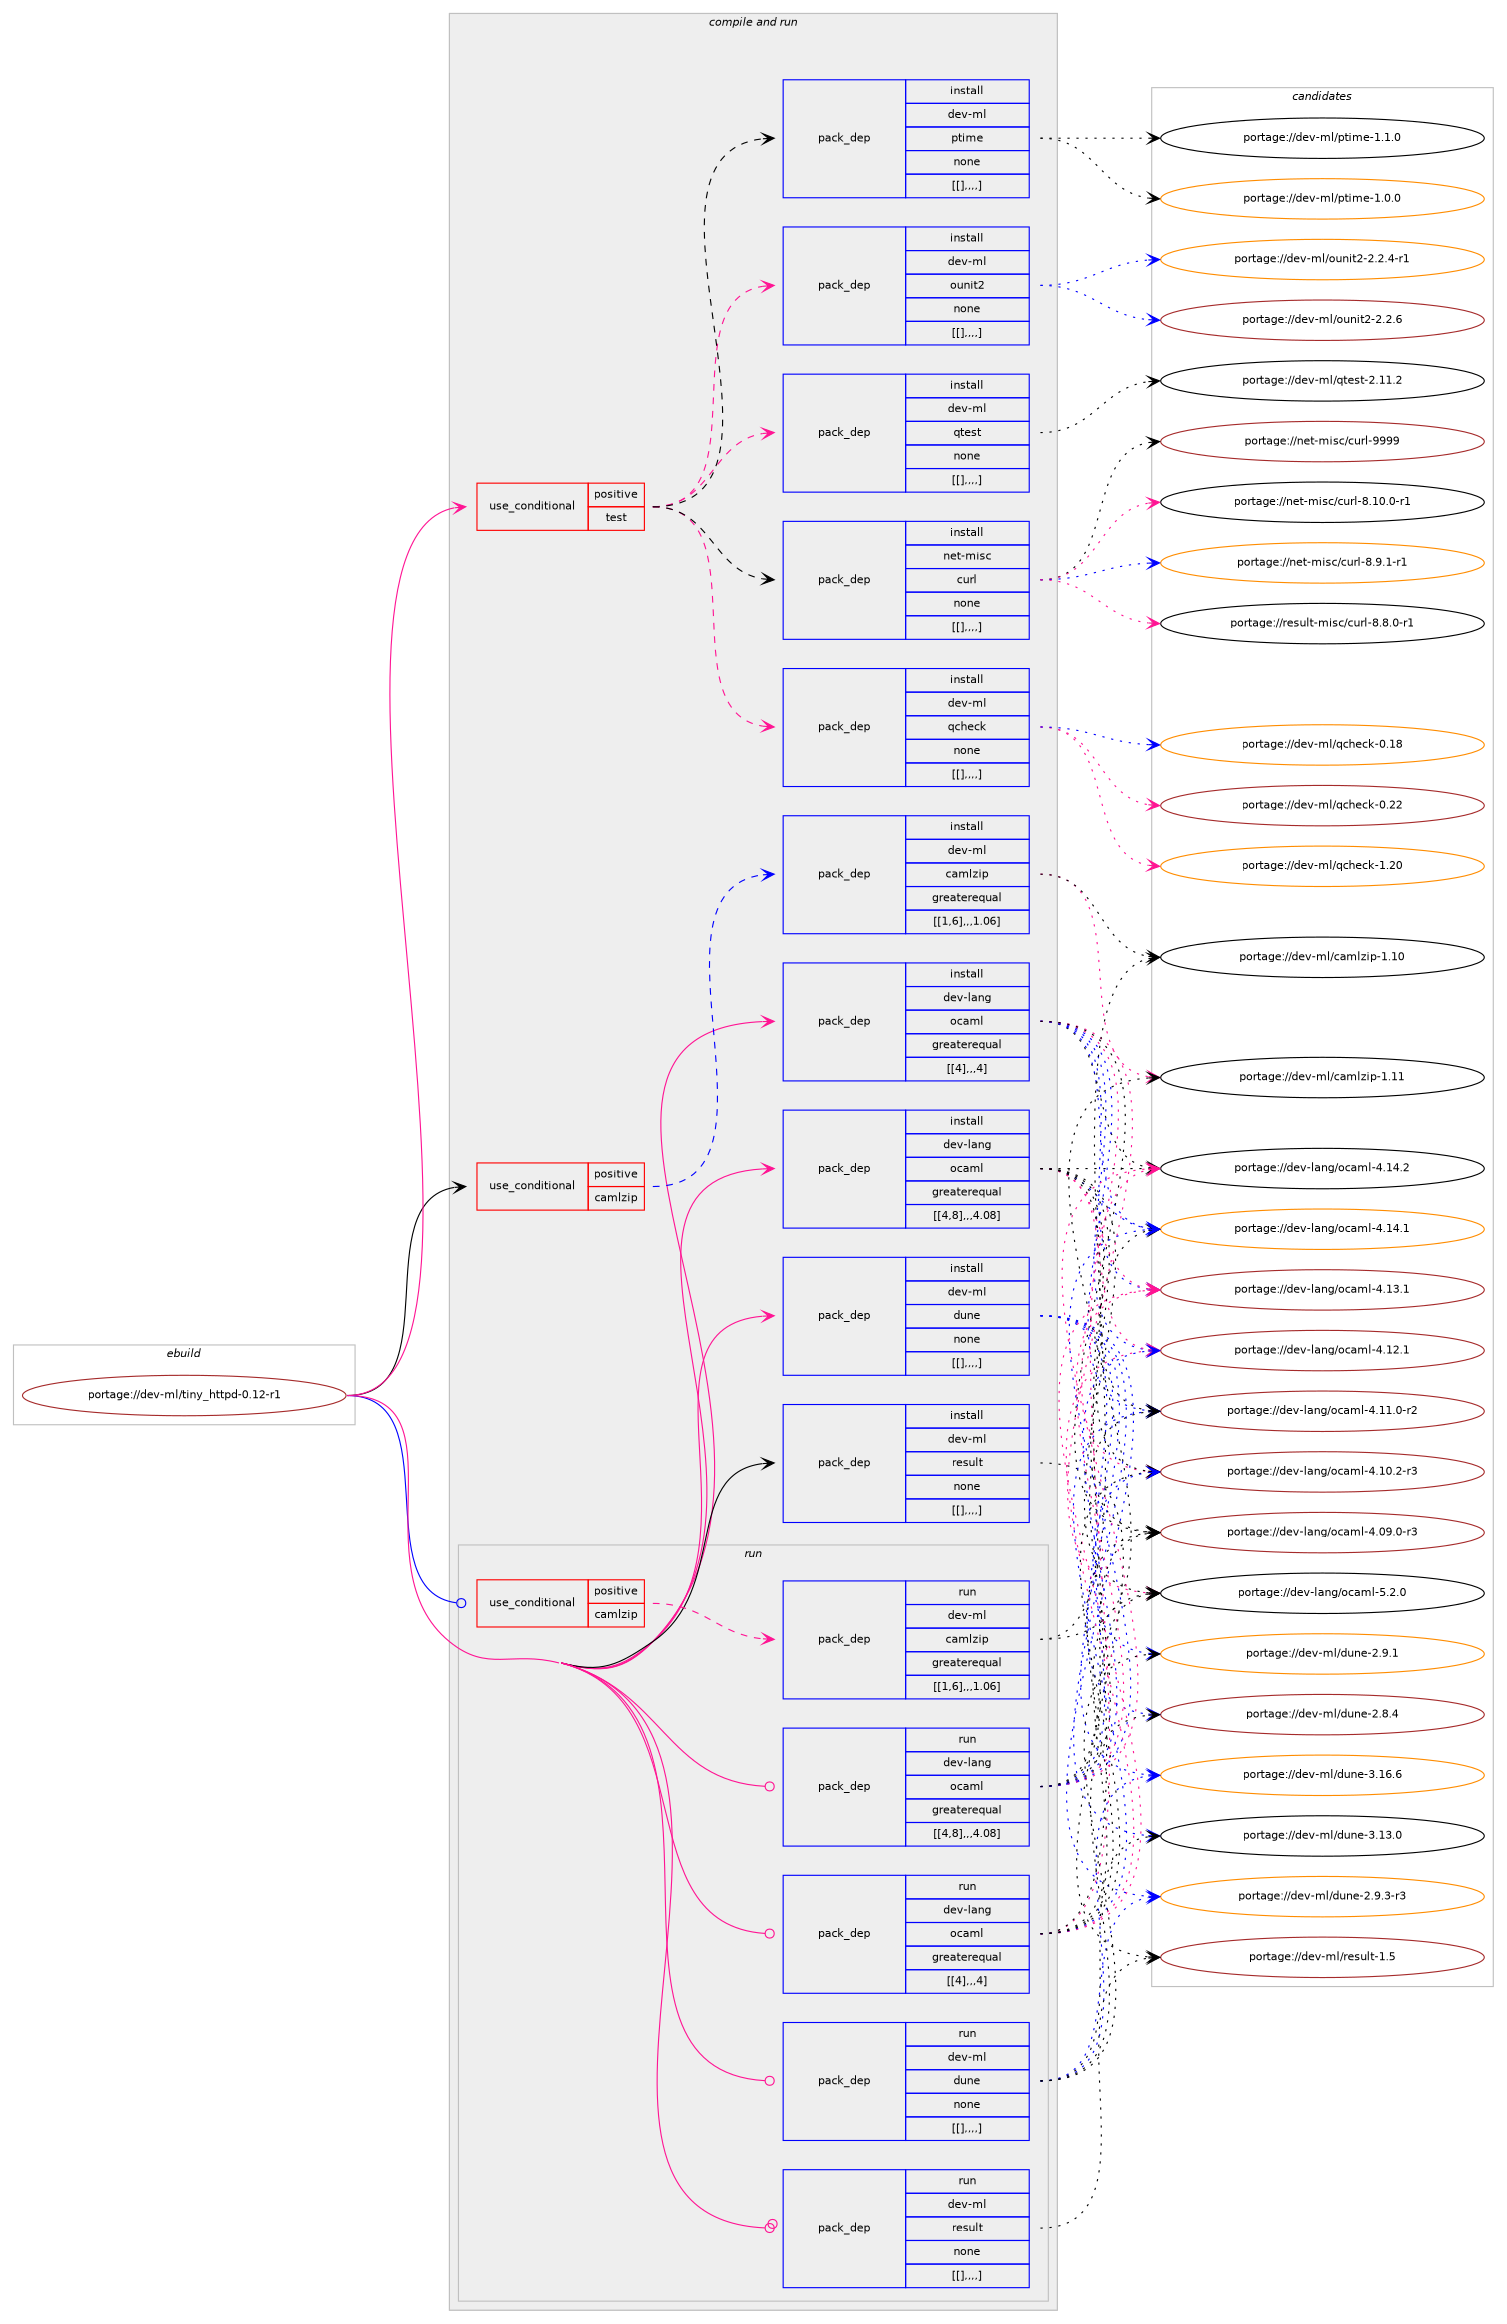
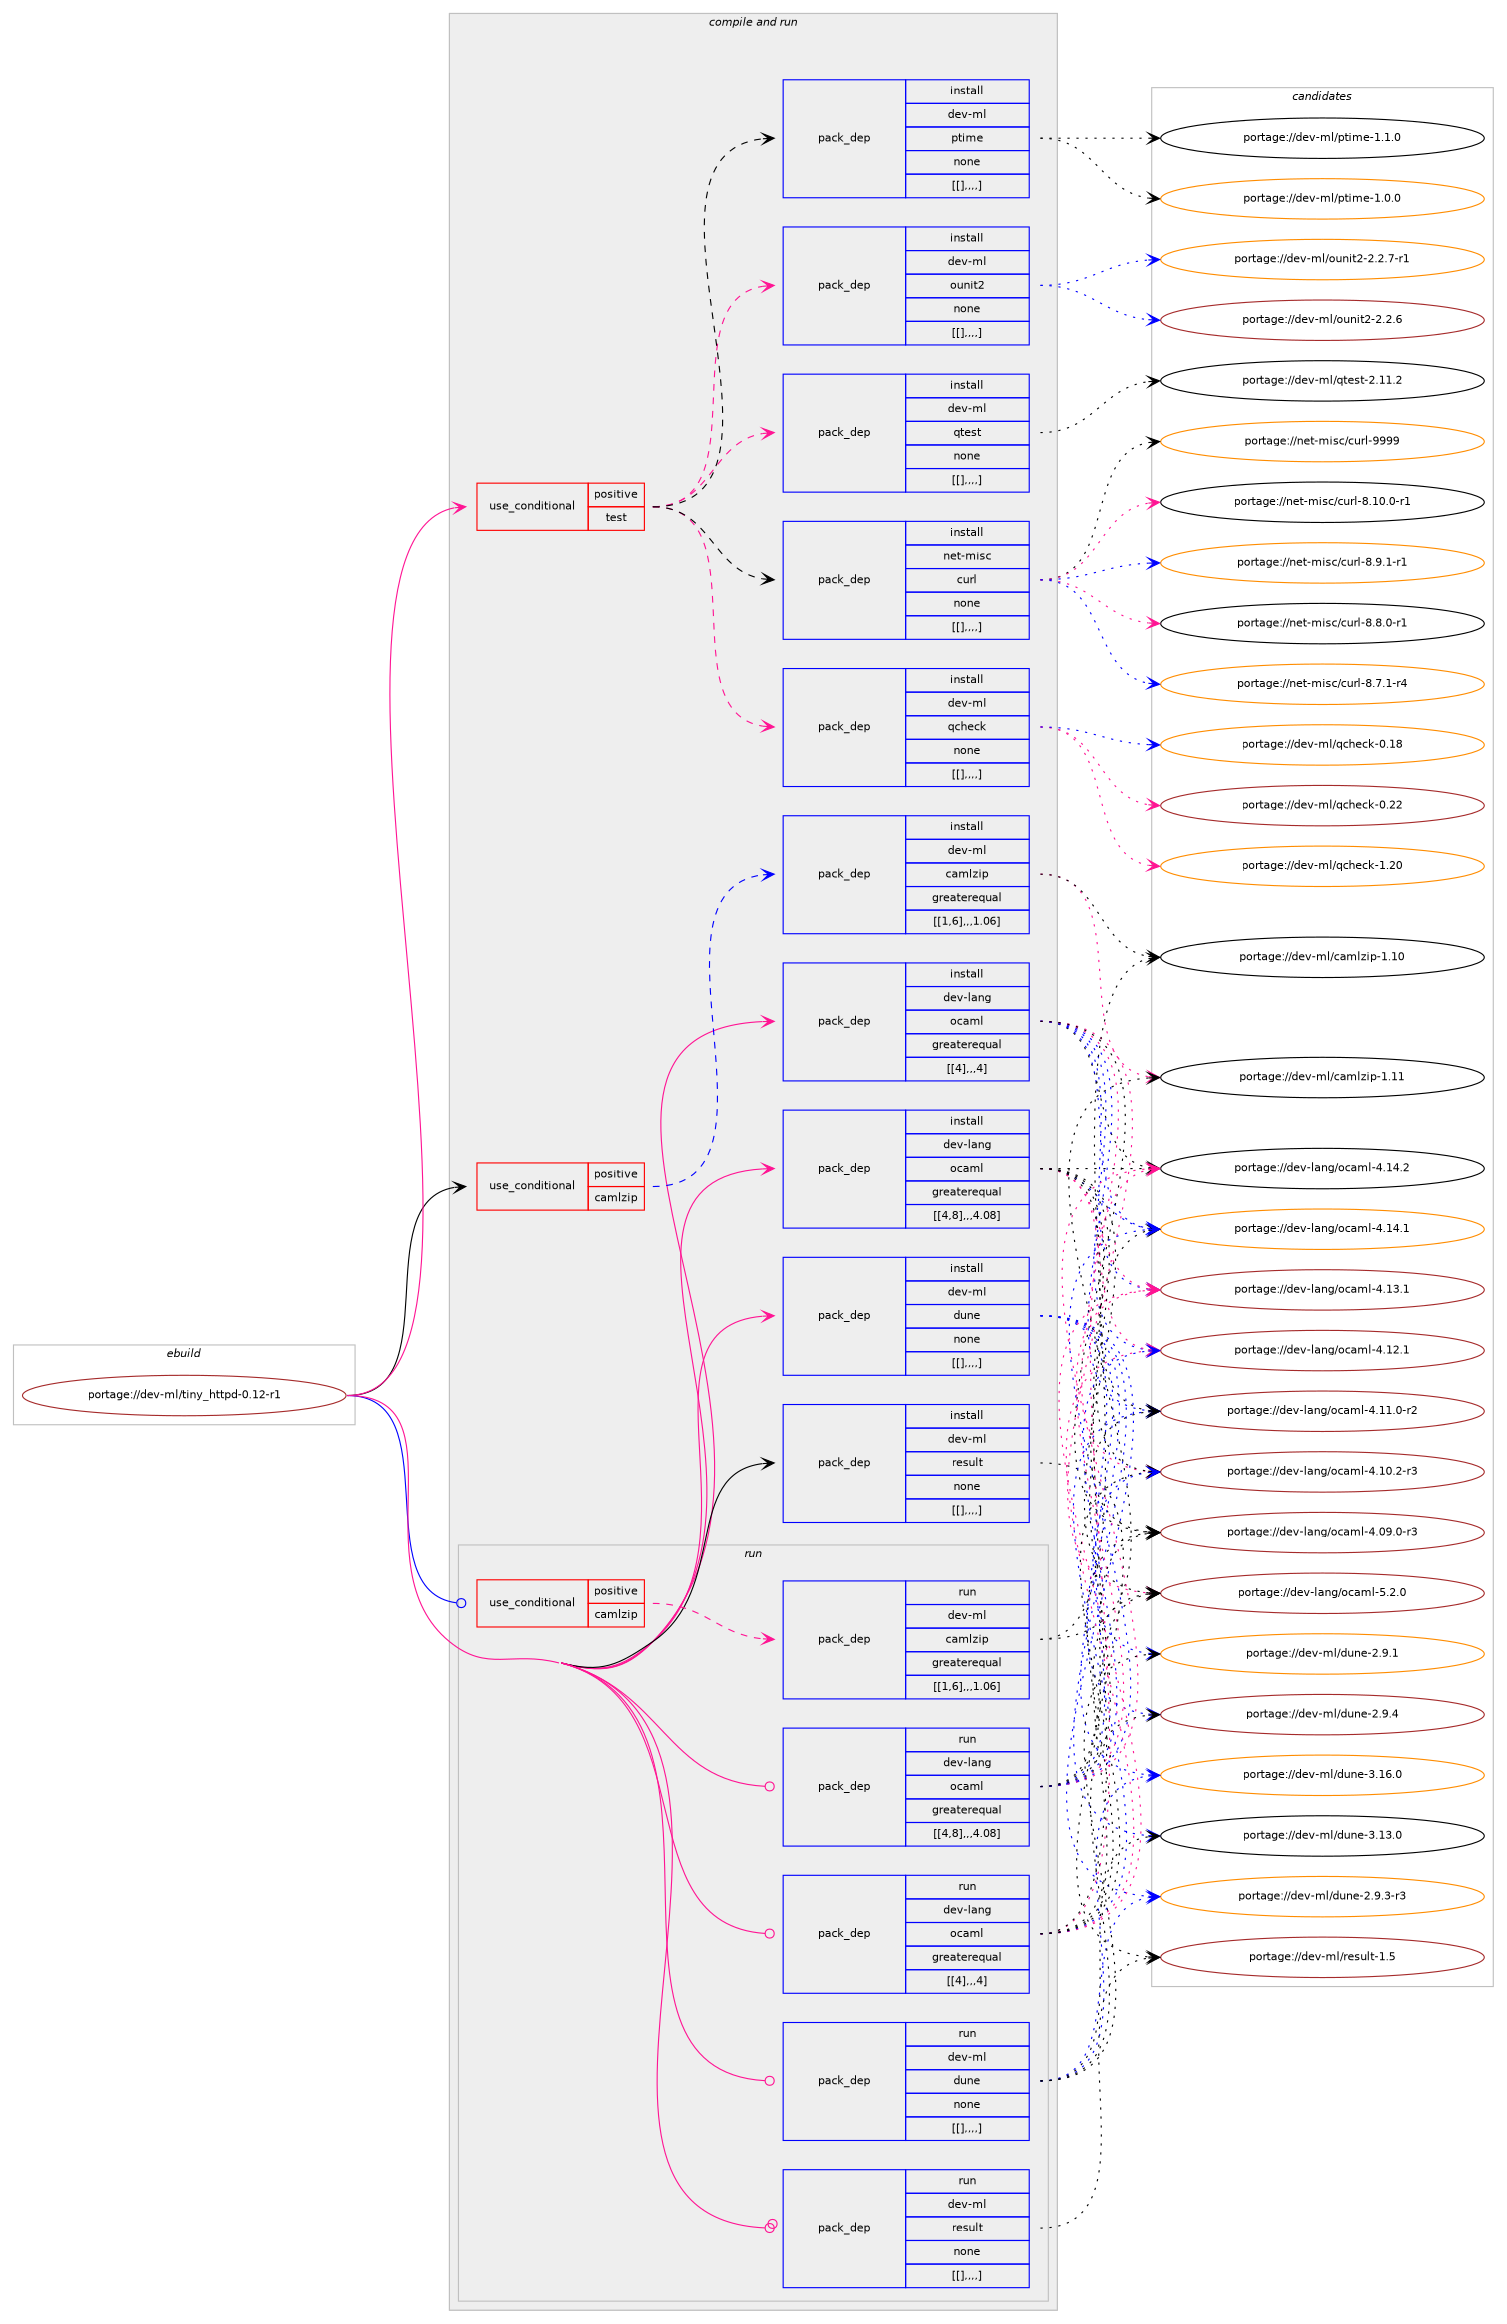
node "portage://dev-ml/ounit2-2.2.4-r1": label "portage://dev-ml/ounit2-2.2.4-r1" -> "portage://dev-ml/ounit2-2.2.7-r1"
node "portage://net-misc/curl-9999": color brown -> darkorange
node "portage://result-misc/curl-8.8.0-r1": label "portage://result-misc/curl-8.8.0-r1" -> "portage://net-misc/curl-8.8.0-r1"
node "portage://net-misc/curl-8.7.1-r4": added
node "portage://dev-lang/ocaml-5.2.0": color black -> brown
node "portage://dev-ml/dune-2.8.4": label "portage://dev-ml/dune-2.8.4" -> "portage://dev-ml/dune-2.9.4"
node "portage://dev-ml/dune-3.16.6": label "portage://dev-ml/dune-3.16.6" -> "portage://dev-ml/dune-3.16.0"
